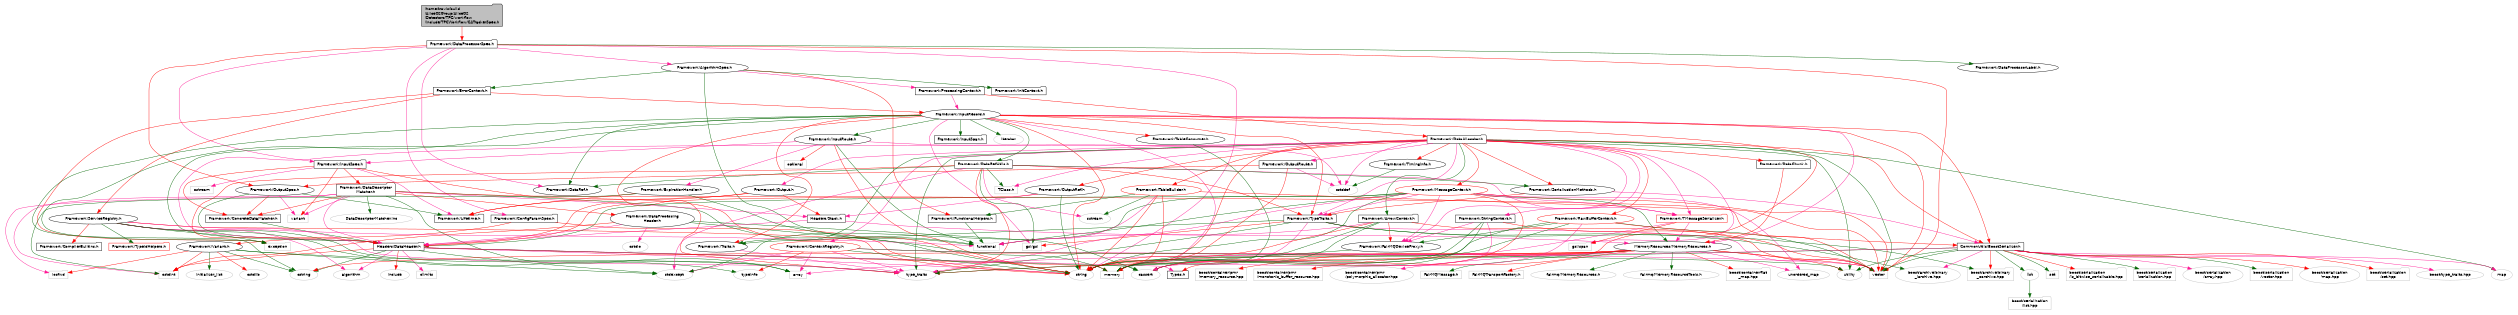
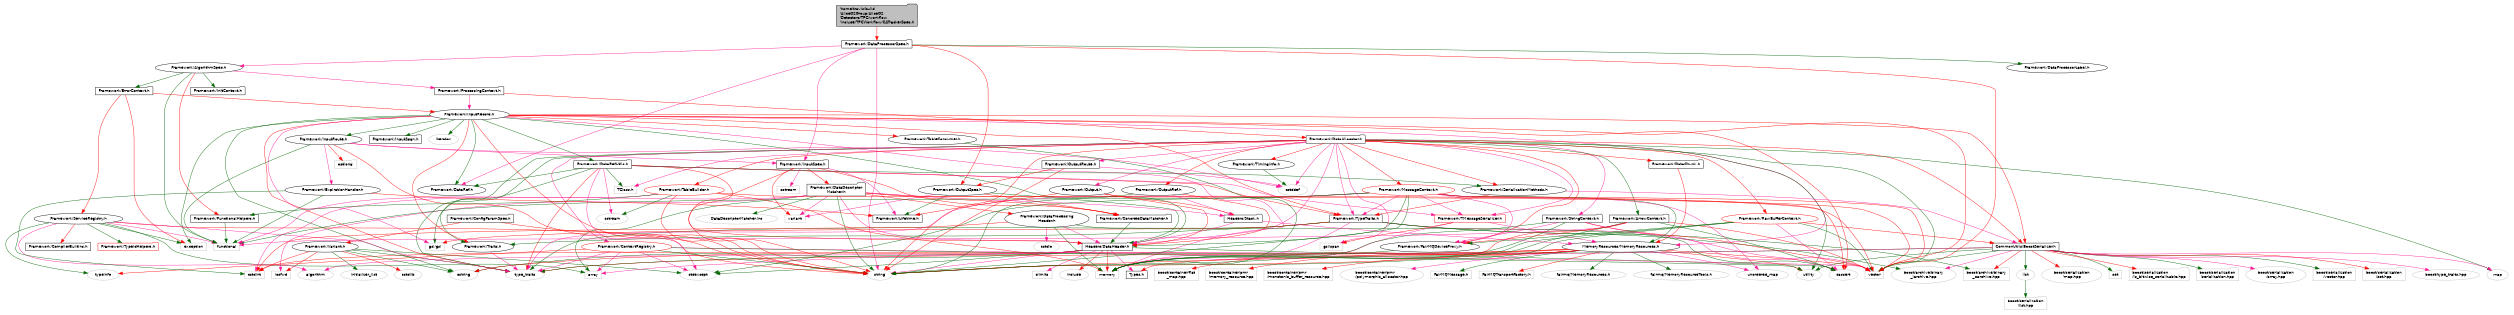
edge "Framework/DataProcessorSpec.h" -> "Framework/ConfigParamSpec.h": removed
edge "Framework/DataAllocator.h" -> "Framework/FairMQDeviceProxy.h": color deeppink -> red
